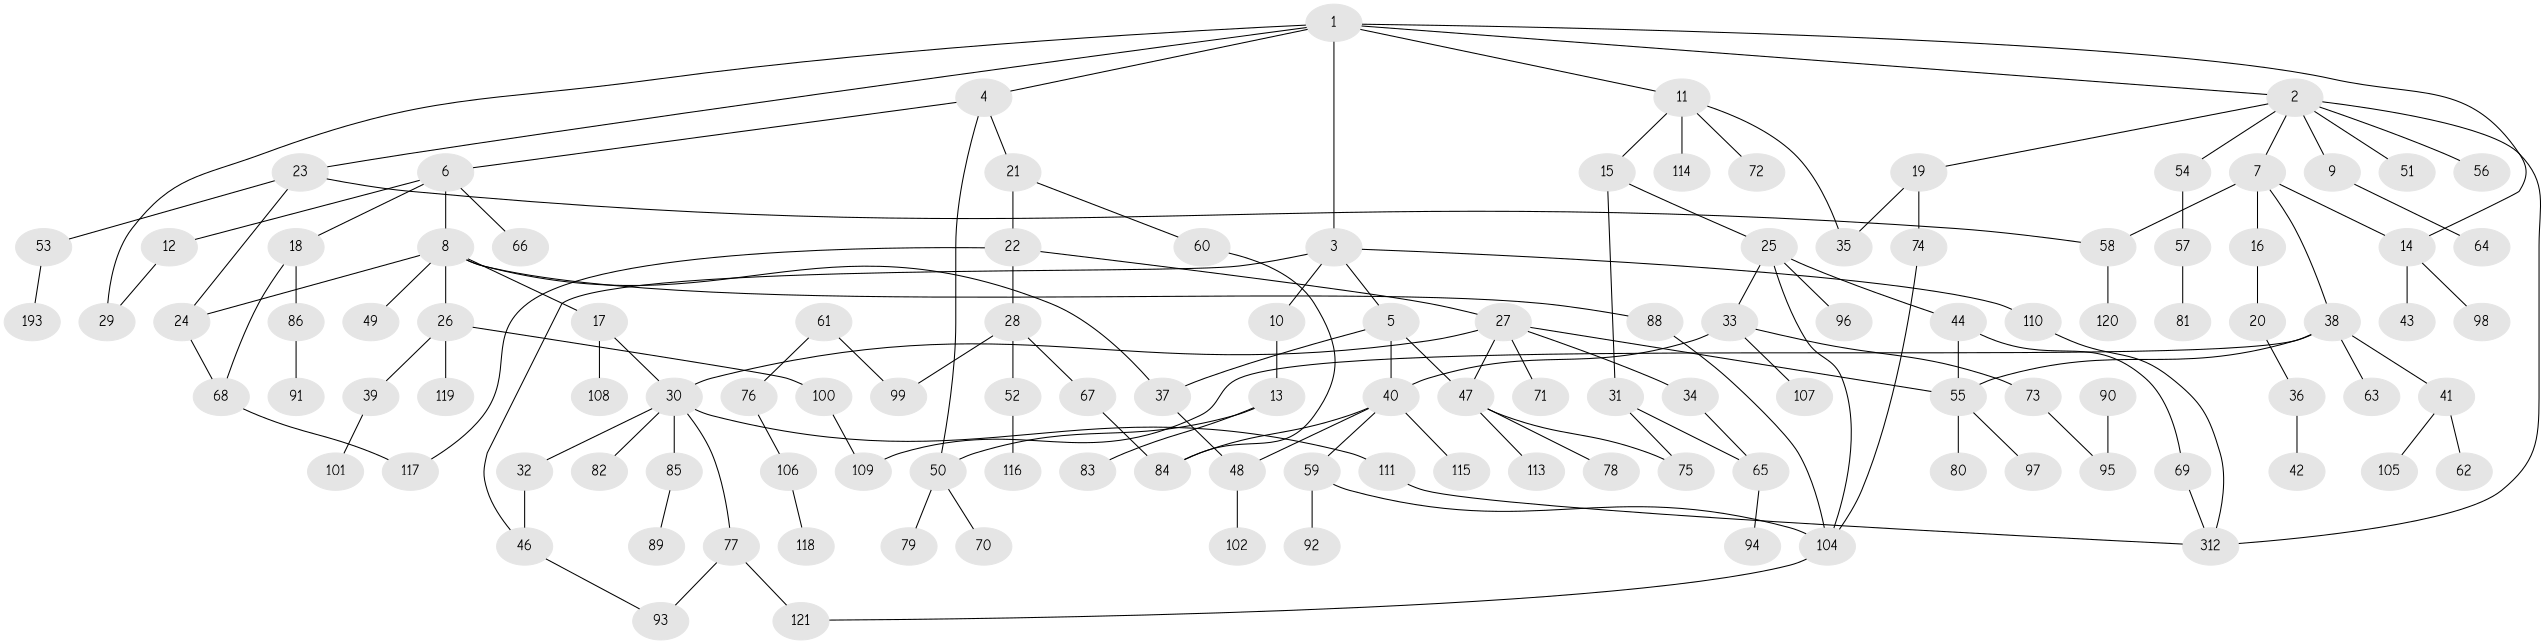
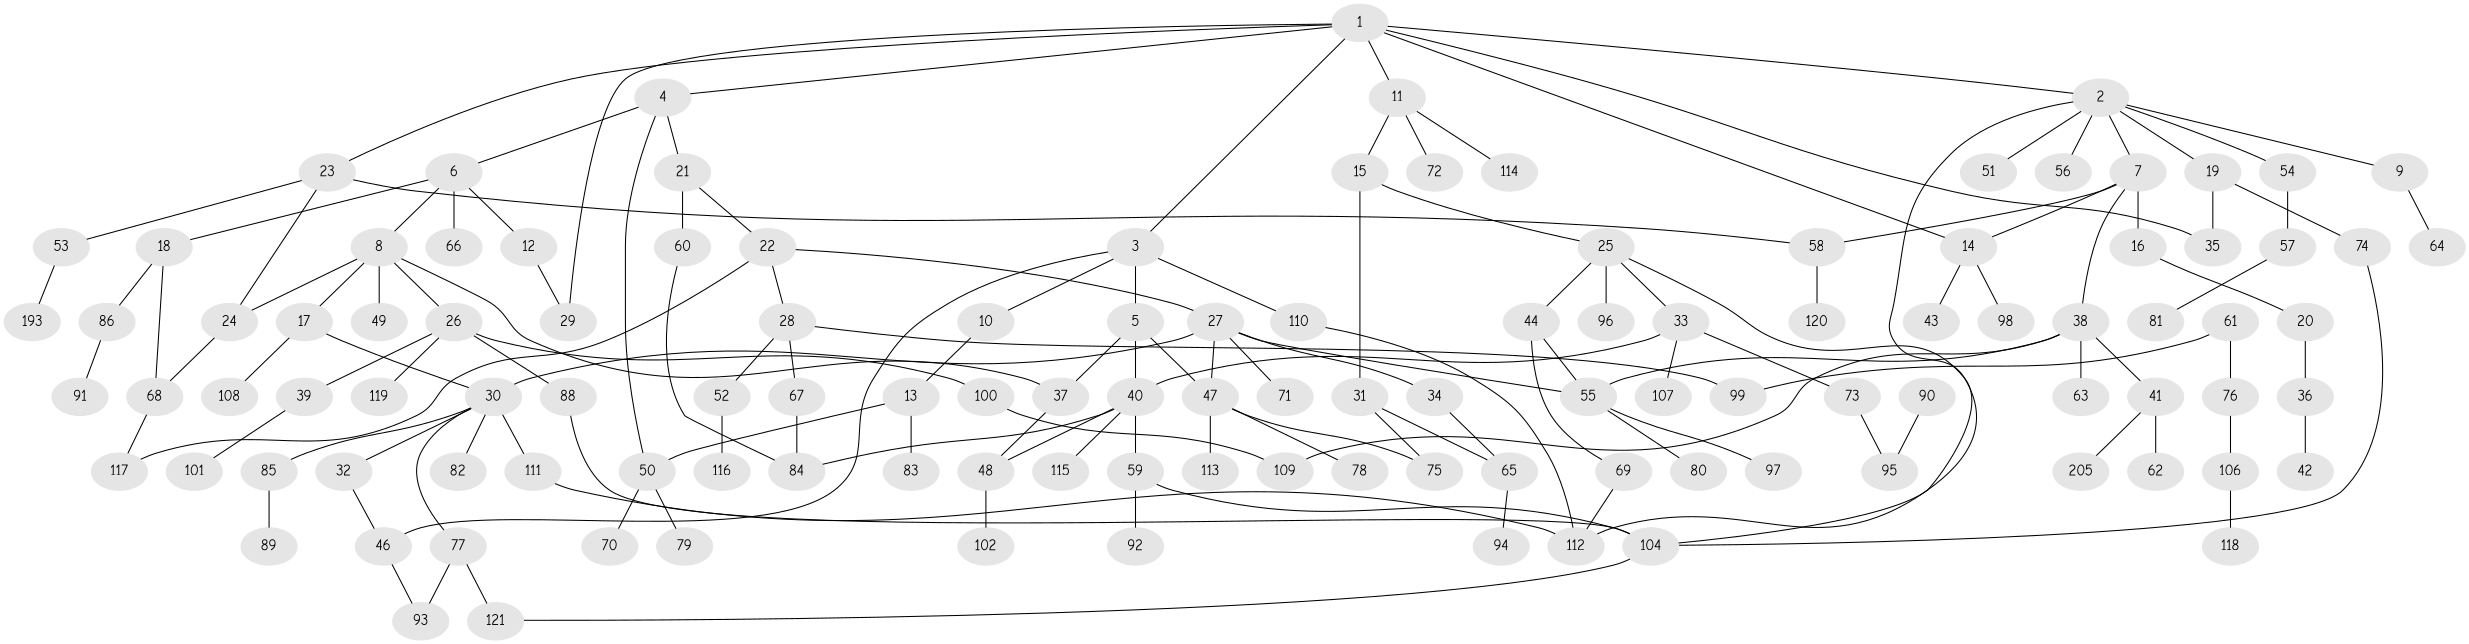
edge "11" -- "35": now "1" -- "35"
edge "8" -- "88": now "26" -- "88"
node "105": label "105" -> "205"
node "312": label "312" -> "112"
